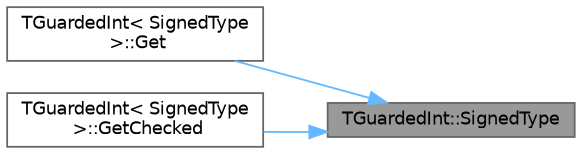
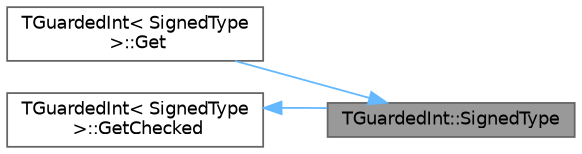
edge "TGuardedInt< SignedType >::GetChecked" -> "TGuardedInt::SignedType": reversed
